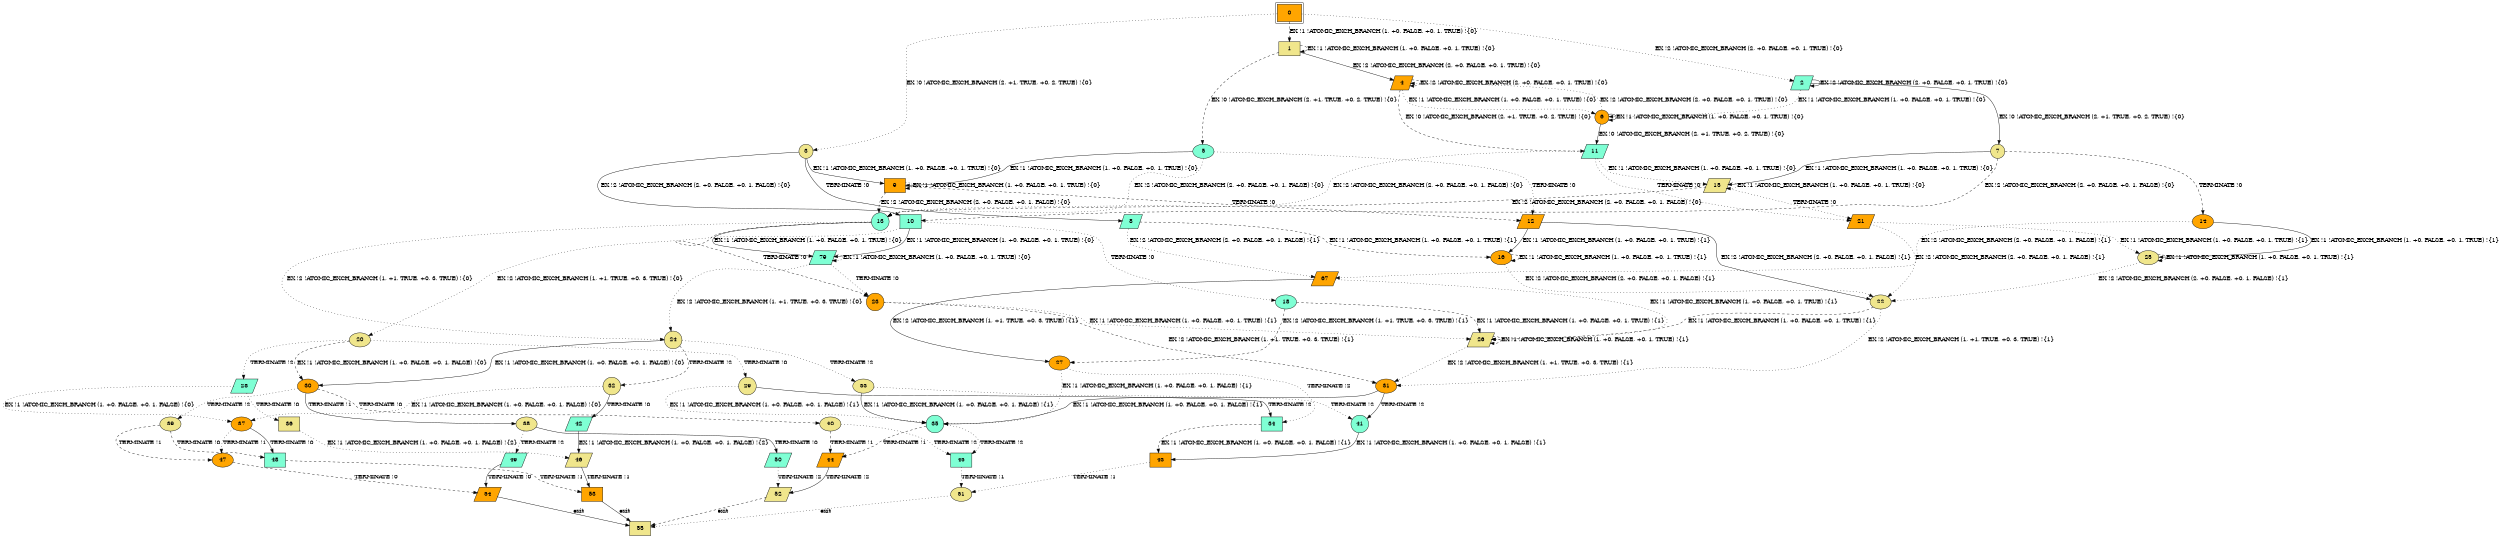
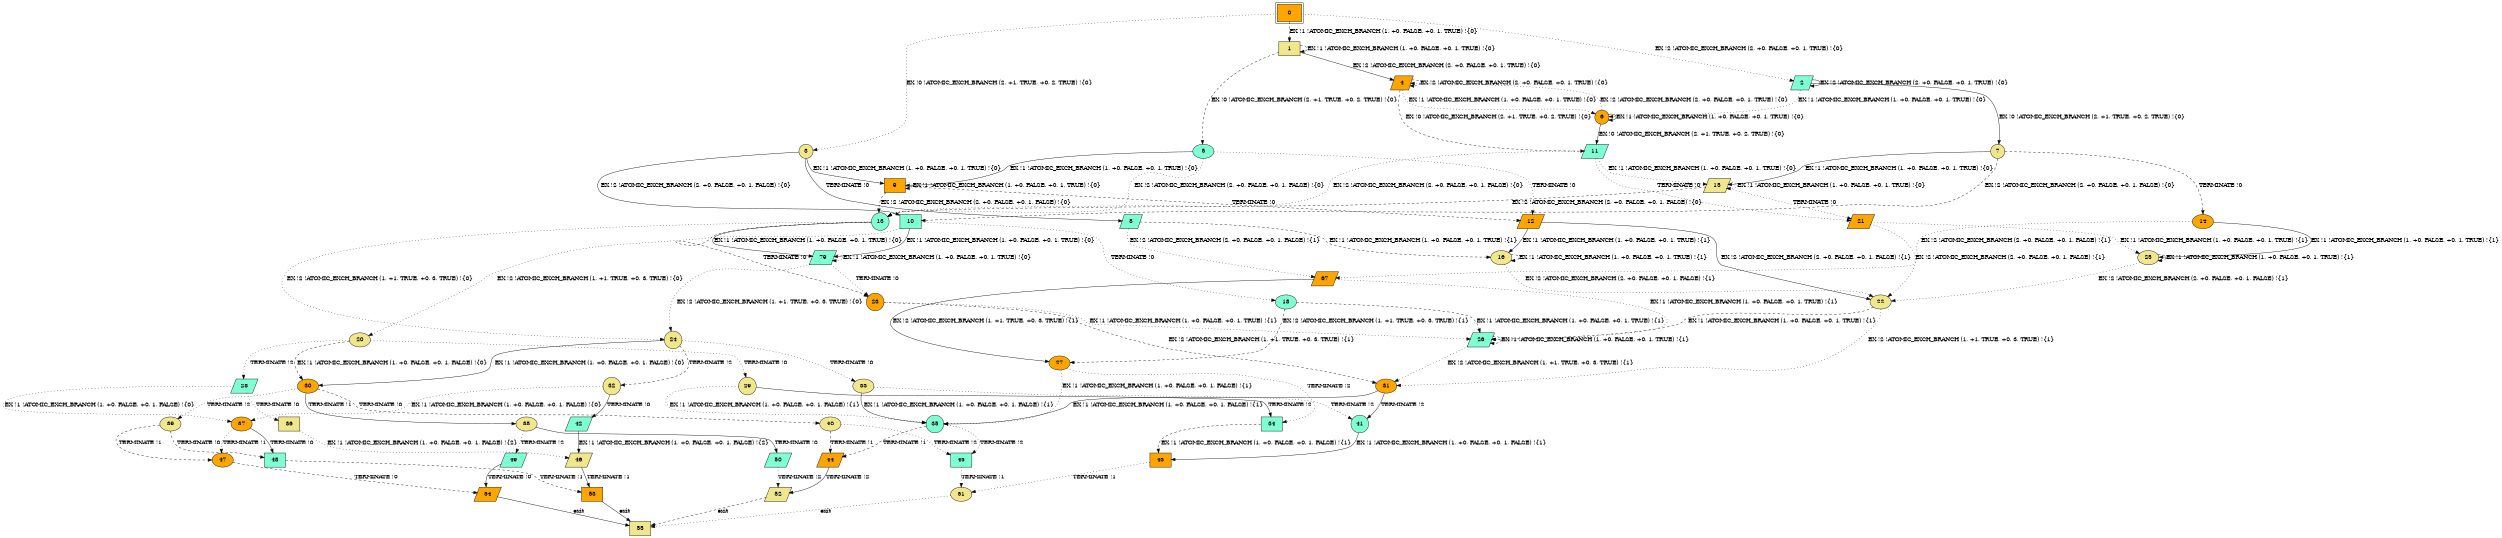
node "16": fillcolor orange -> khaki
node "26": fillcolor khaki -> aquamarine
edge "24" -> "33": label "TERMINATE !2" -> "TERMINATE !0"
